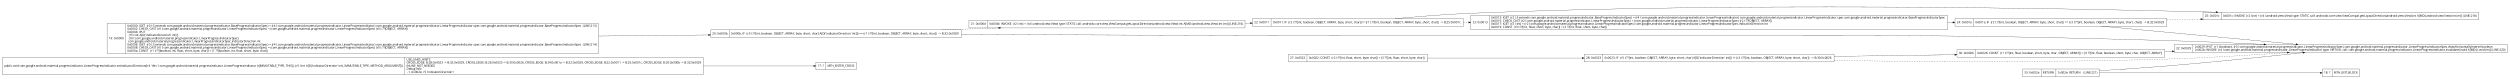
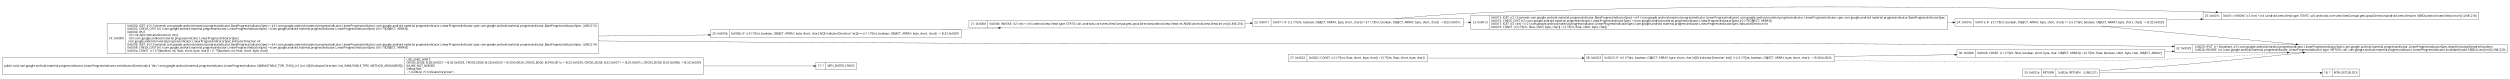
edge "24: 0x001a" -> "25: 0x001c": style dashed -> solid
edge "20: 0x000b" -> "32: 0x0029": now "19: 0x0000" -> "32: 0x0029"
